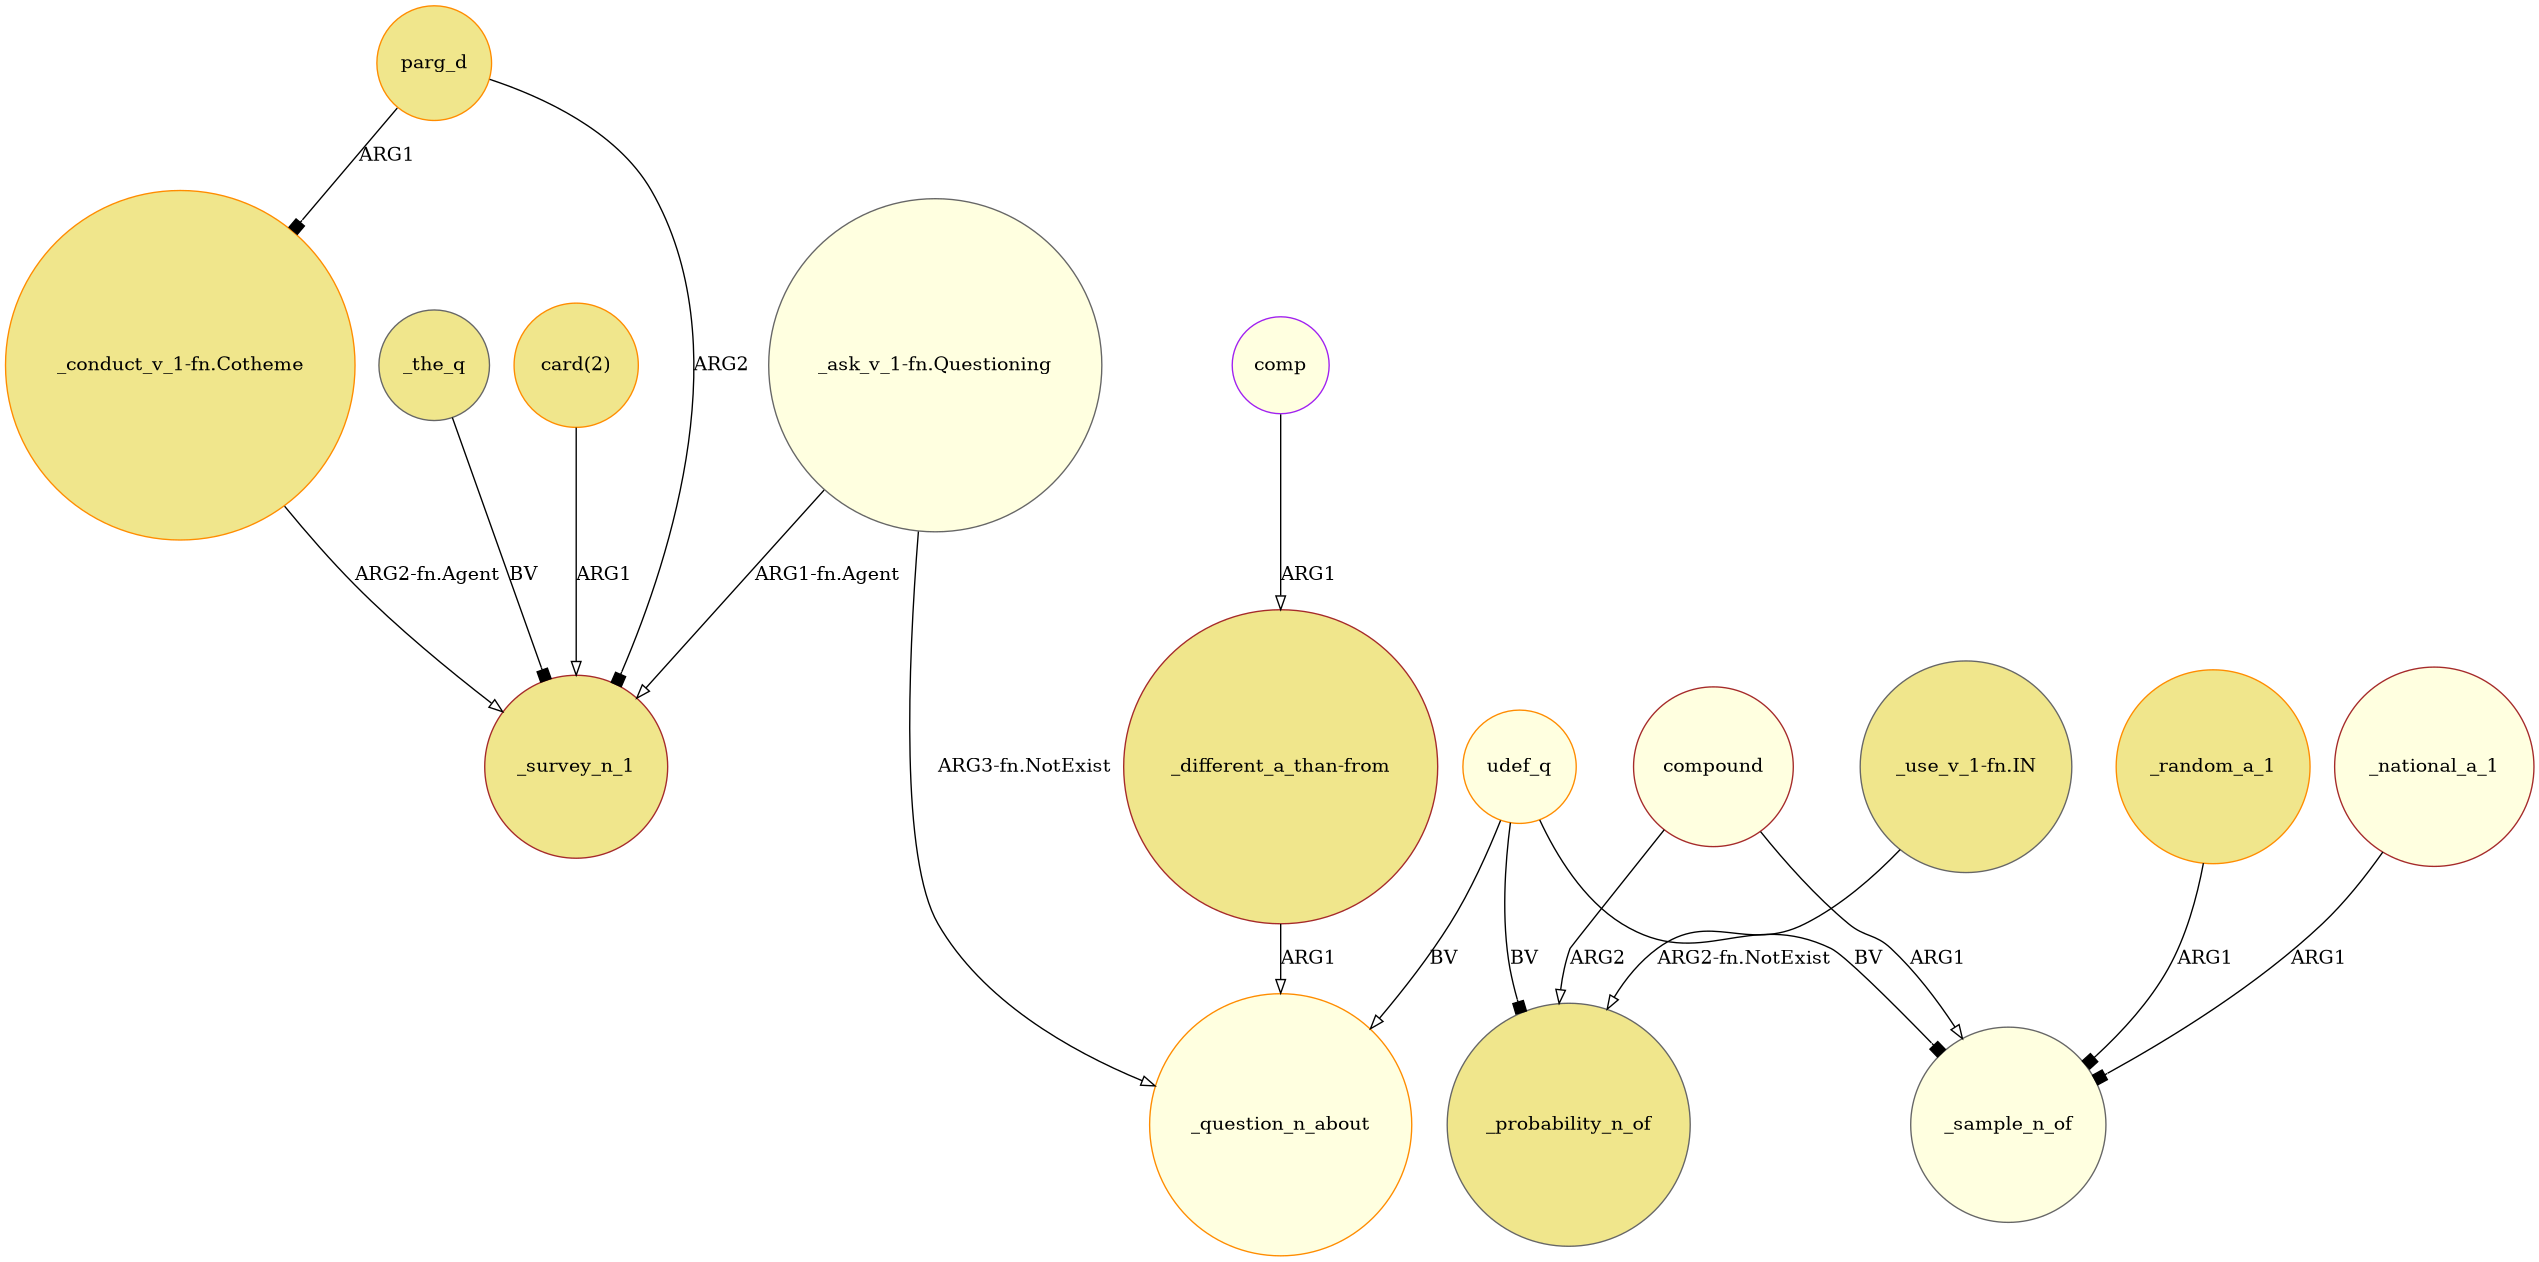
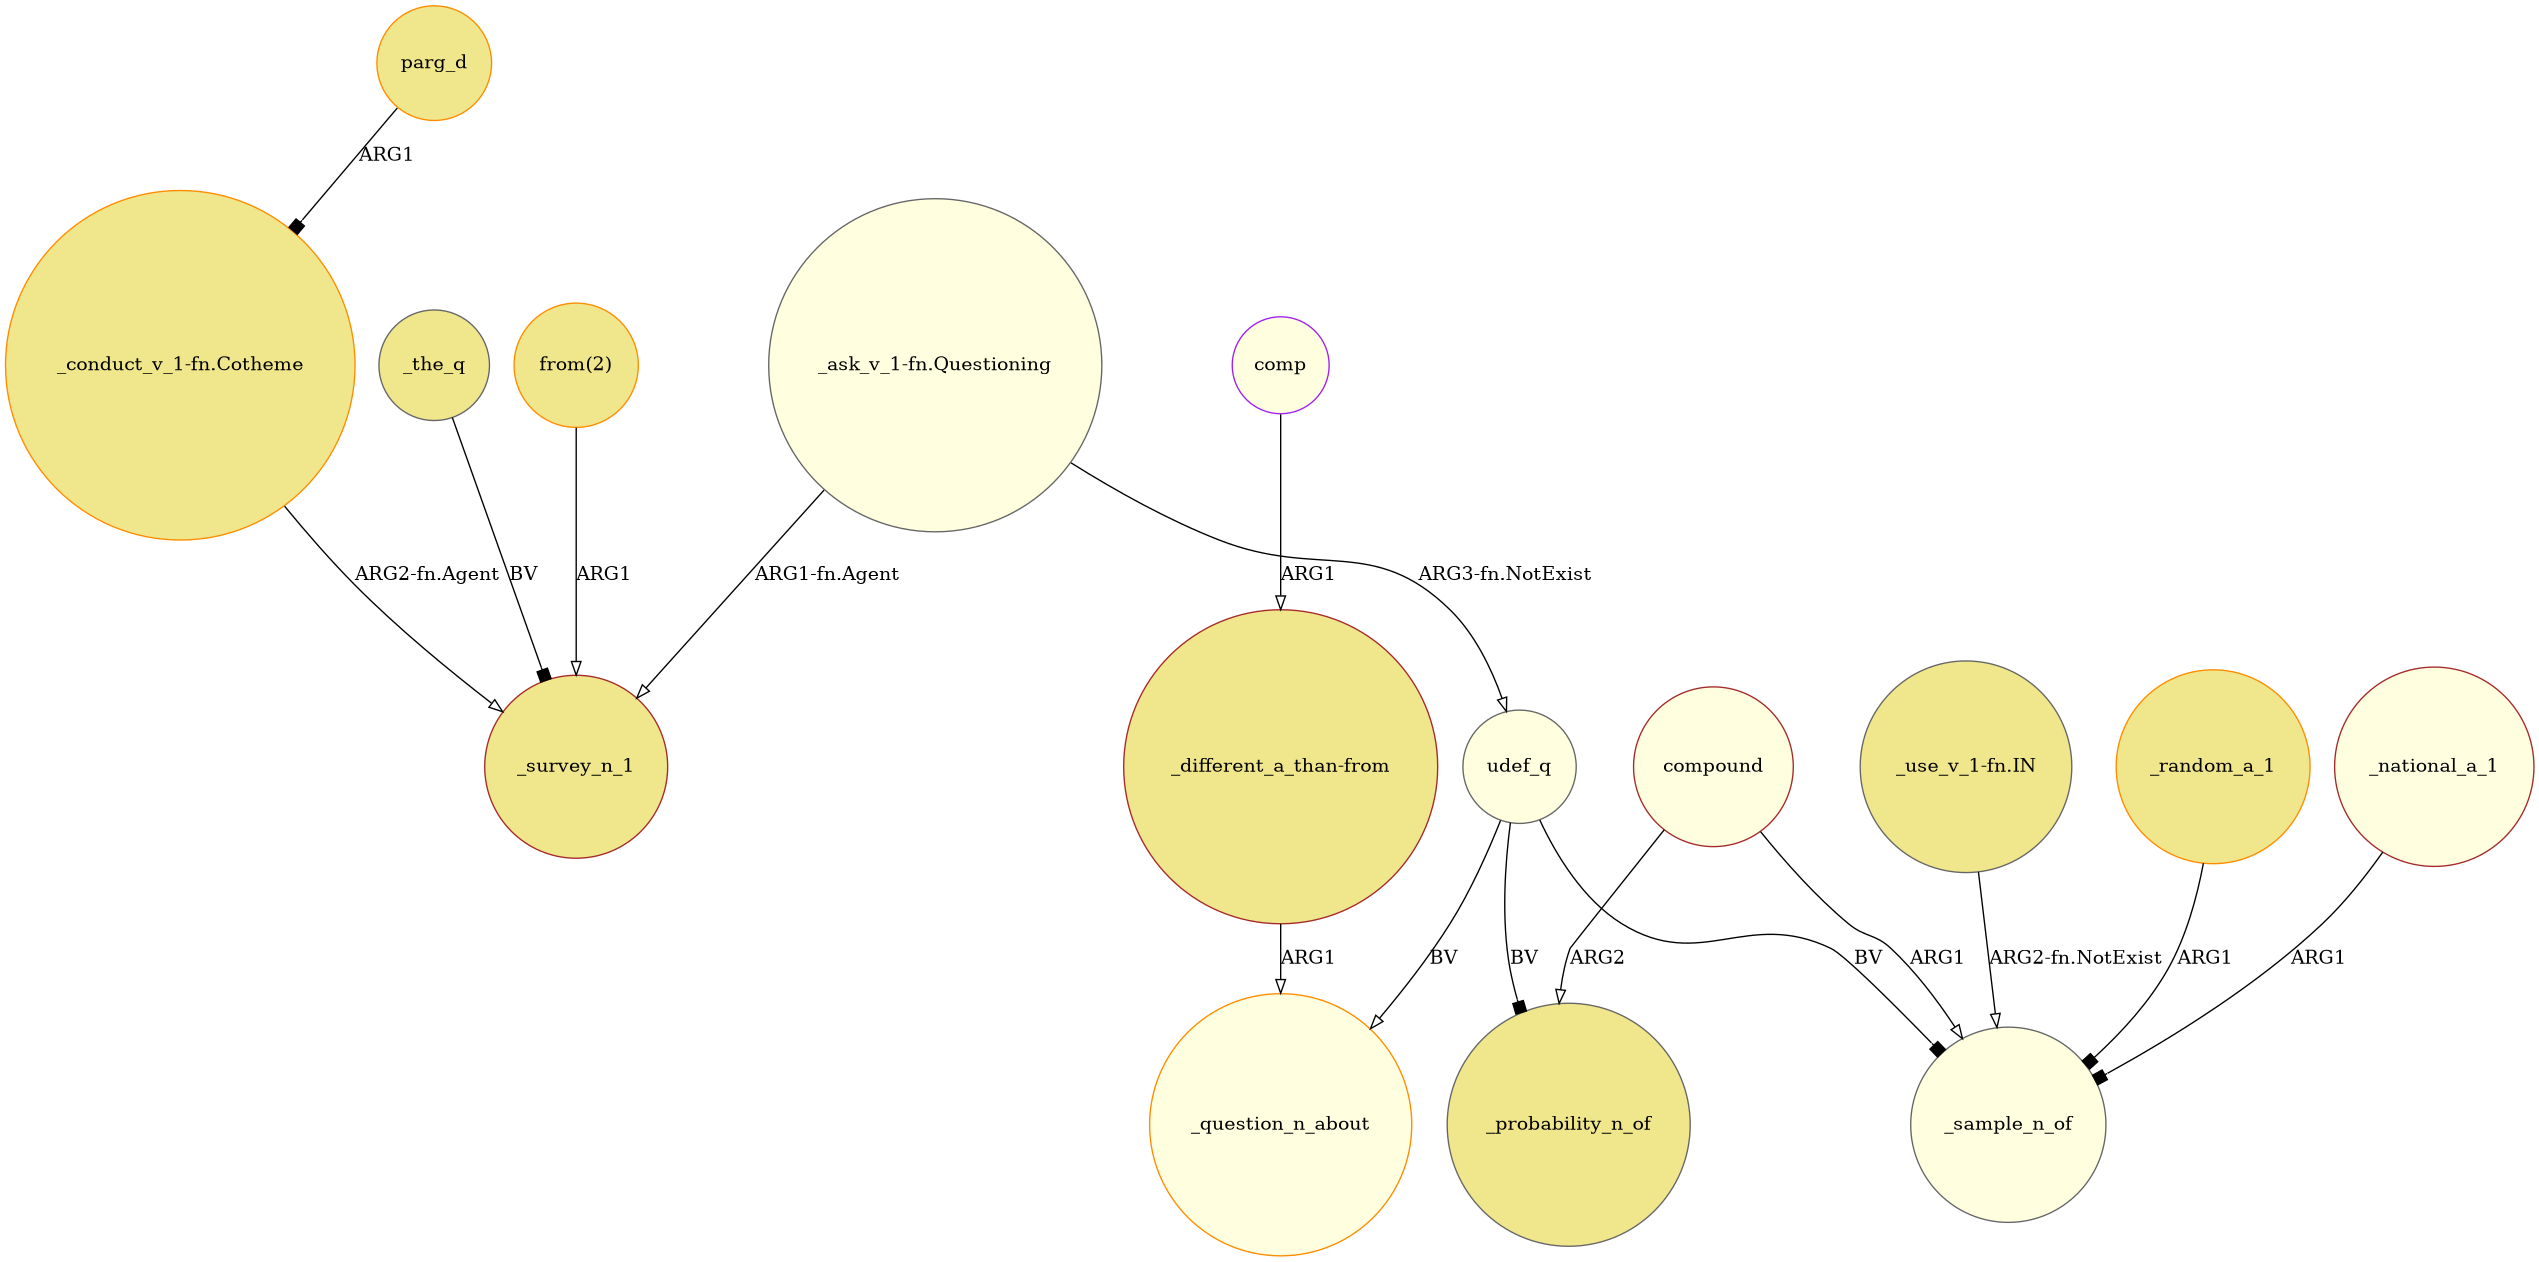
edge "parg_d" -> "_survey_n_1": removed, label "ARG2"
node "card(2)": label "card(2)" -> "from(2)"
node "udef_q": color darkorange -> gray40
edge "_ask_v_1-fn.Questioning" -> "_question_n_about": now "_ask_v_1-fn.Questioning" -> "udef_q"
edge "_use_v_1-fn.IN" -> "_probability_n_of": now "_use_v_1-fn.IN" -> "_sample_n_of"
